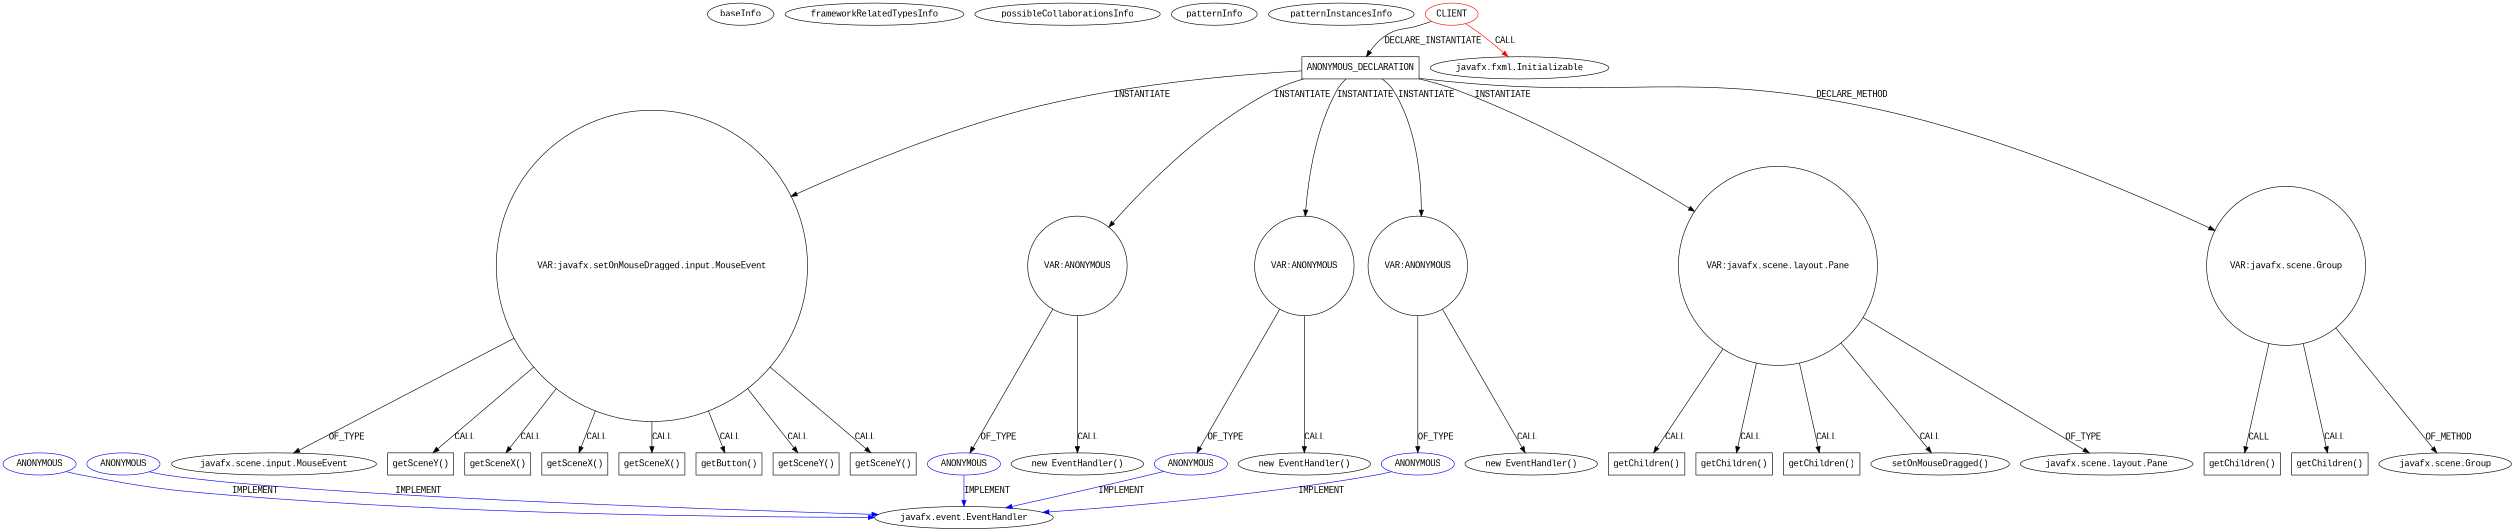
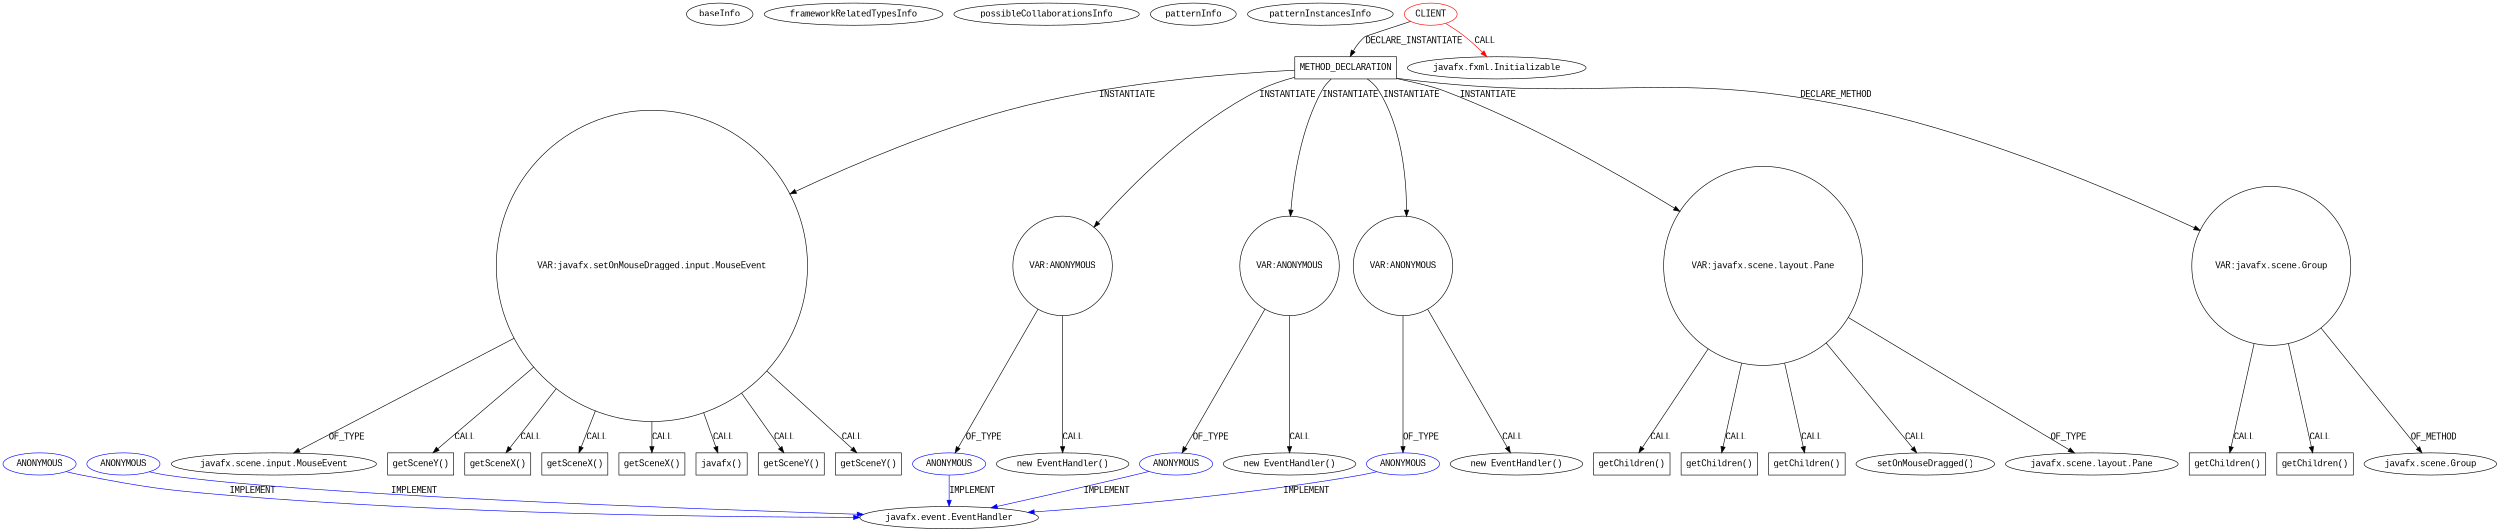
node "ANONYMOUS_DECLARATION": label "ANONYMOUS_DECLARATION" -> "METHOD_DECLARATION"
node "getButton()": label "getButton()" -> "javafx()"
